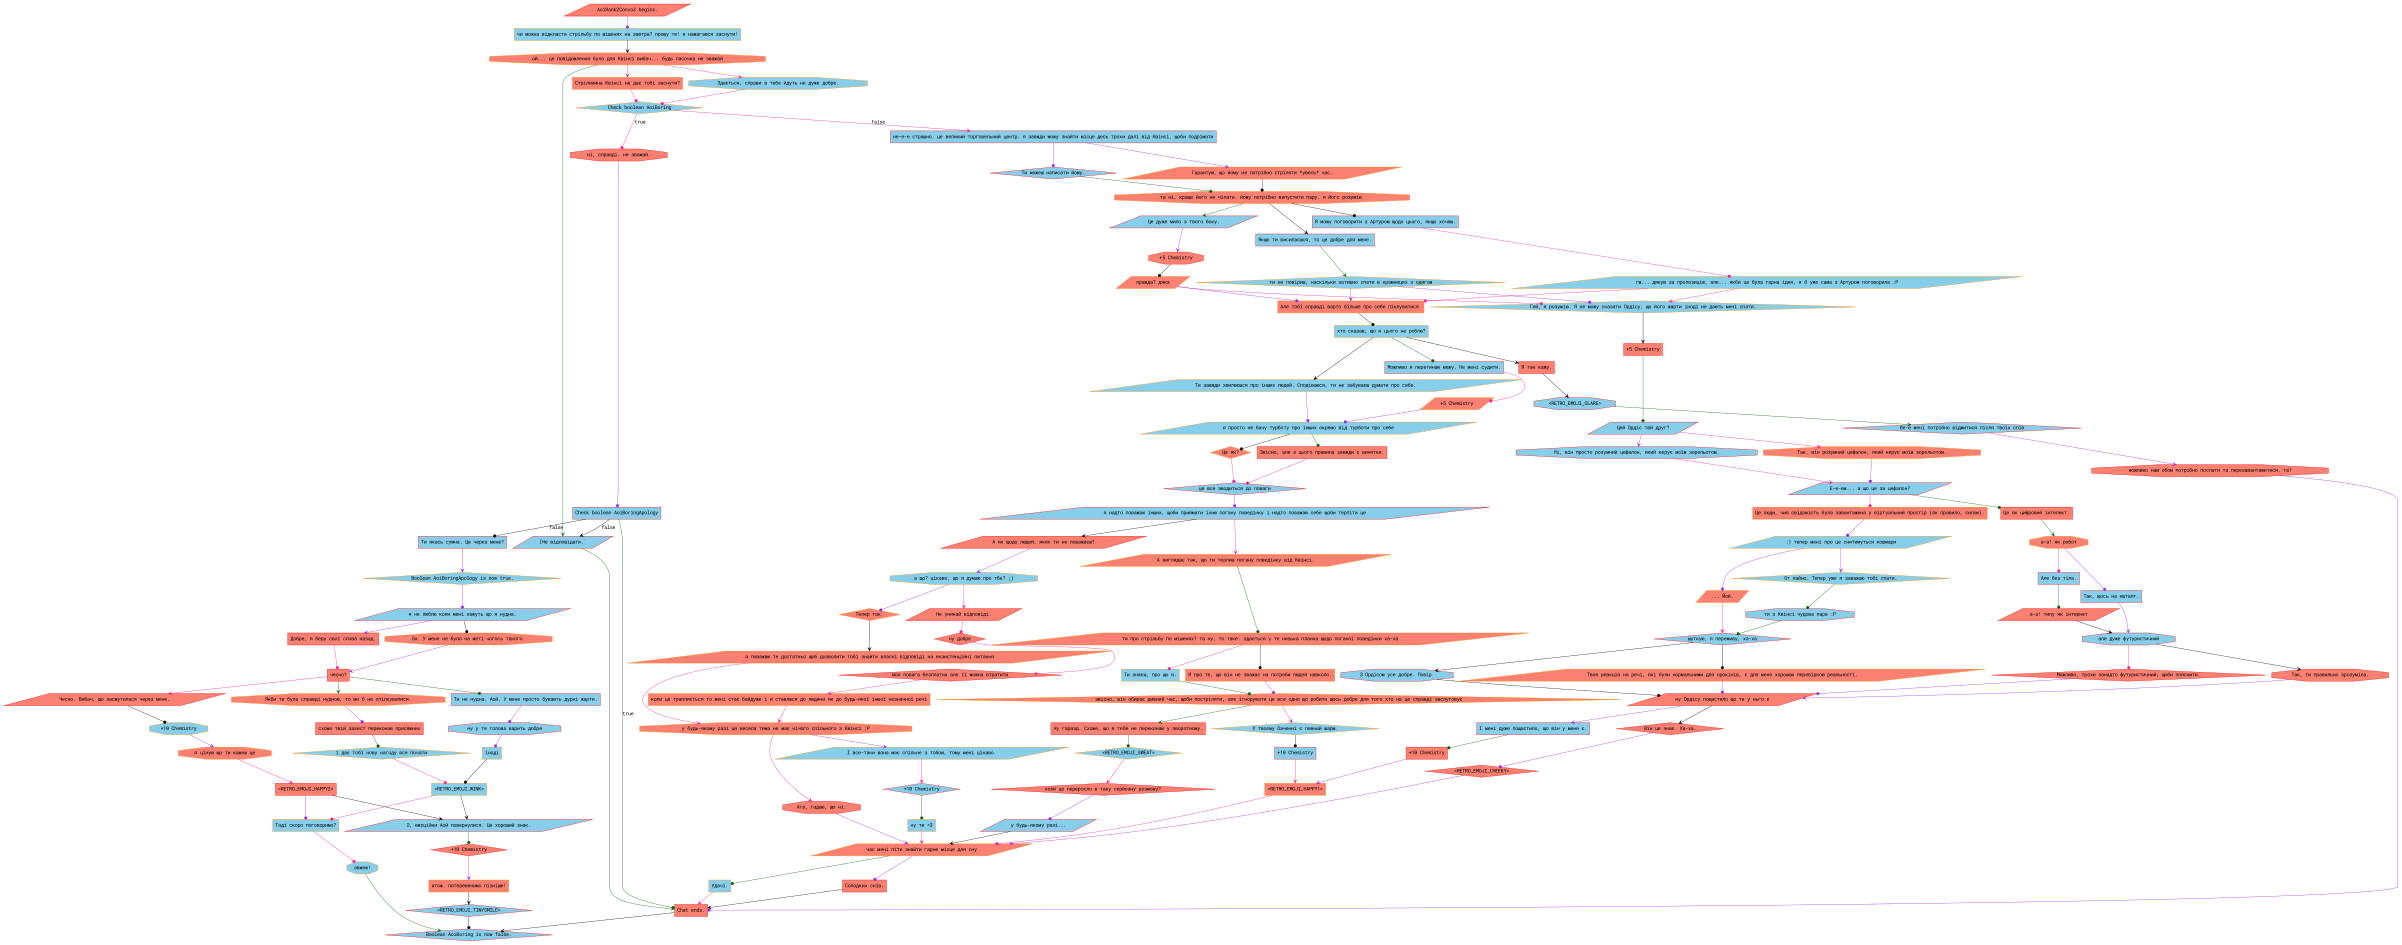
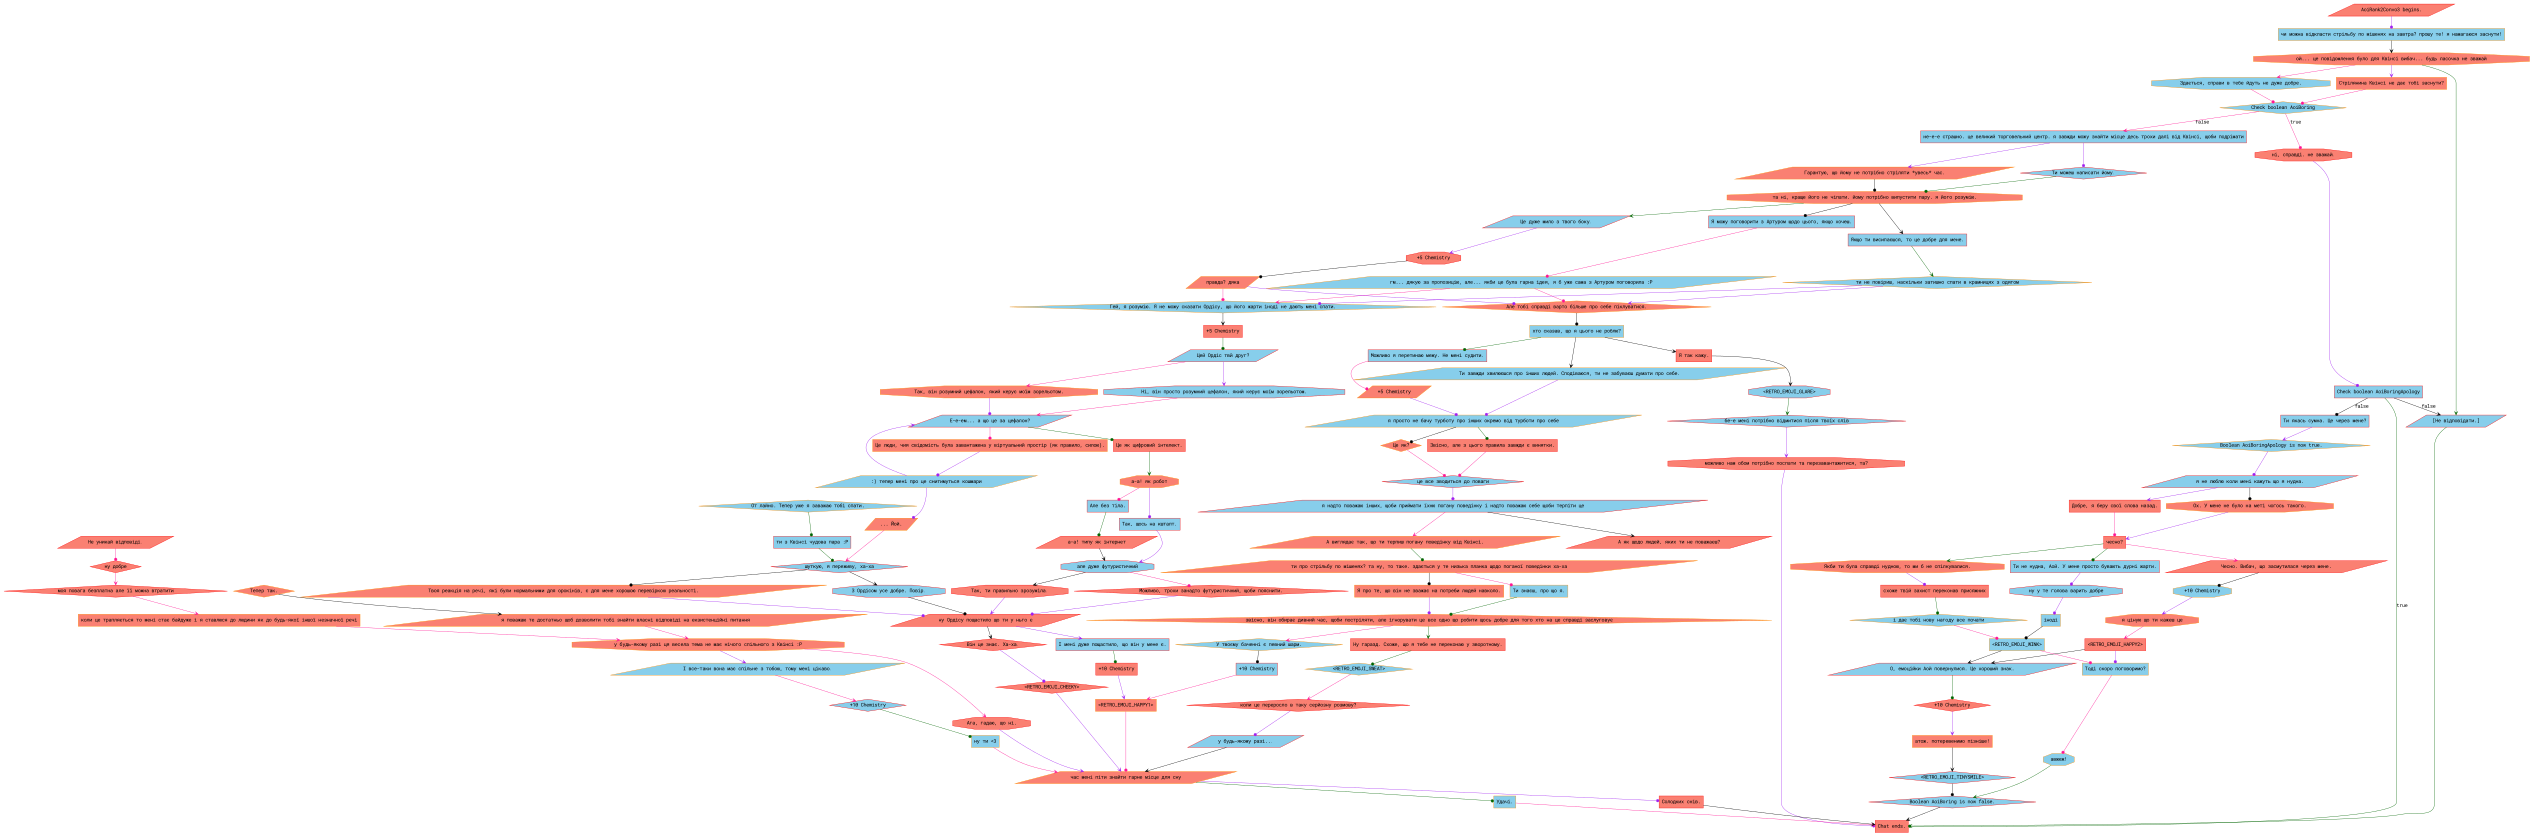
node "Але тобі справді варто більше про себе піклуватися.": shape box -> diamond
edge ":) тепер мені про це снитимуться кошмари" -> "От лайно. Тепер уже я заважаю тобі спати.": now ":) тепер мені про це снитимуться кошмари" -> "Е-е-ем... а що це за цефалон?"
node "а що? цікаво, що я думаю про тбе? ;)": removed
node "ти з Квінсі чудова пара :P": shape octagon -> box
edge "Chat ends." -> "Boolean AoiBoring is now false.": reversed
